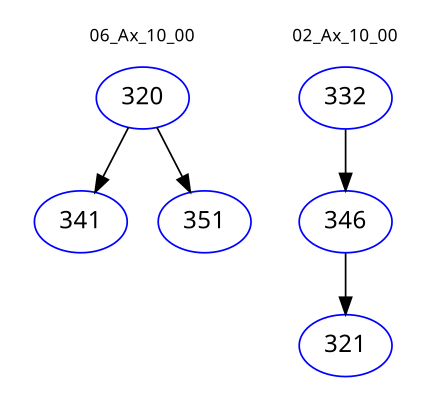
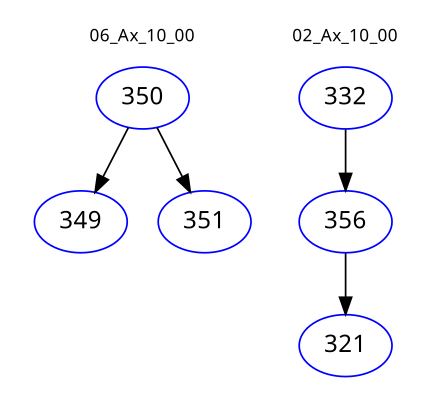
node "320": label "320" -> "350"
node "341": label "341" -> "349"
node "346": label "346" -> "356"
